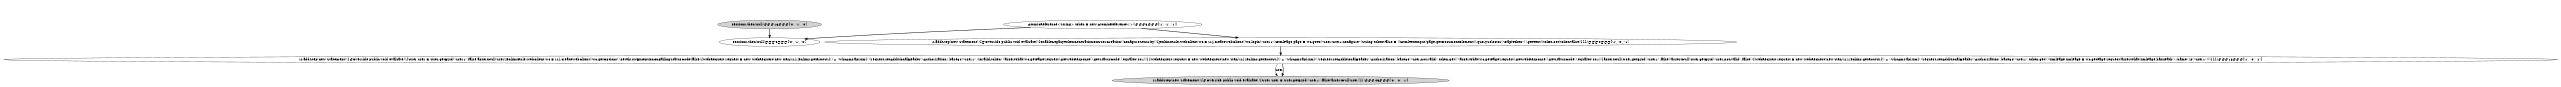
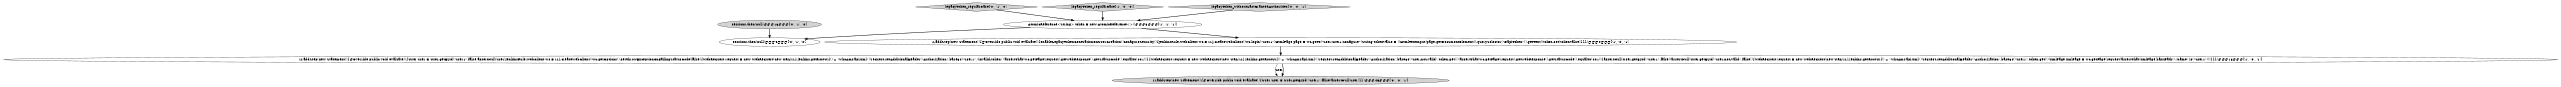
node "legacyToken_regularCase['0', '1', '0']": added
node "legacyToken_regularCase['1', '0', '0']": added
node "legacyToken_withoutLastGrantedAuthorities['0', '0', '1']": added
